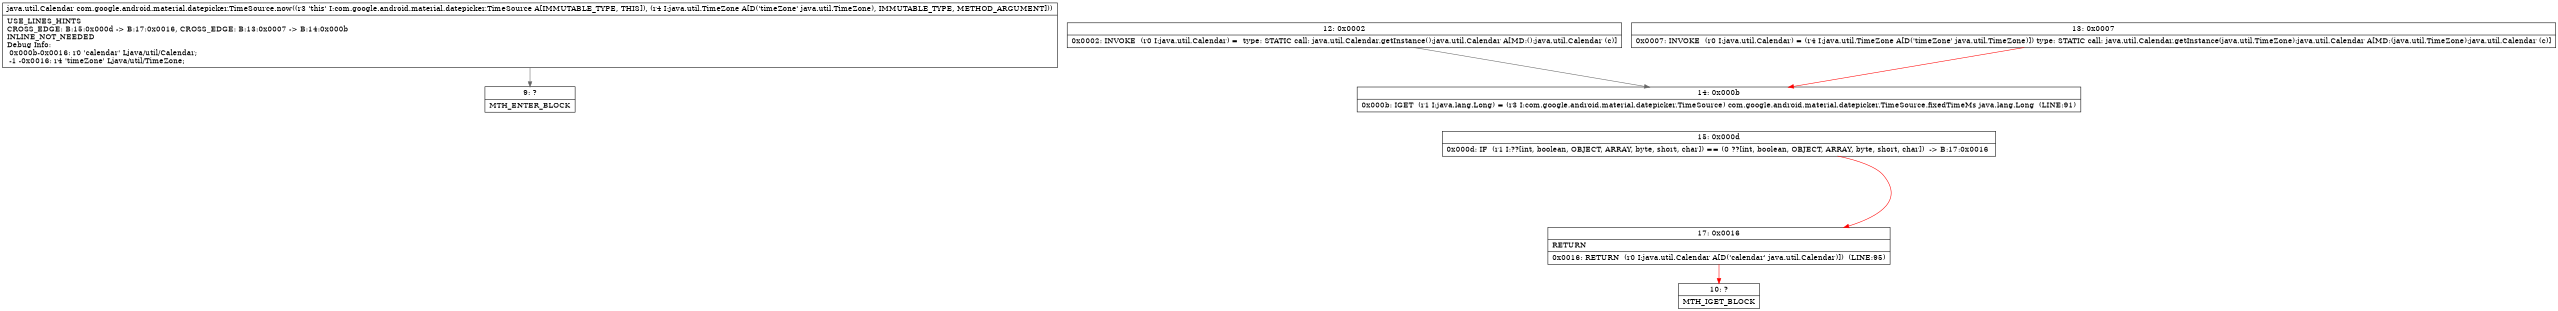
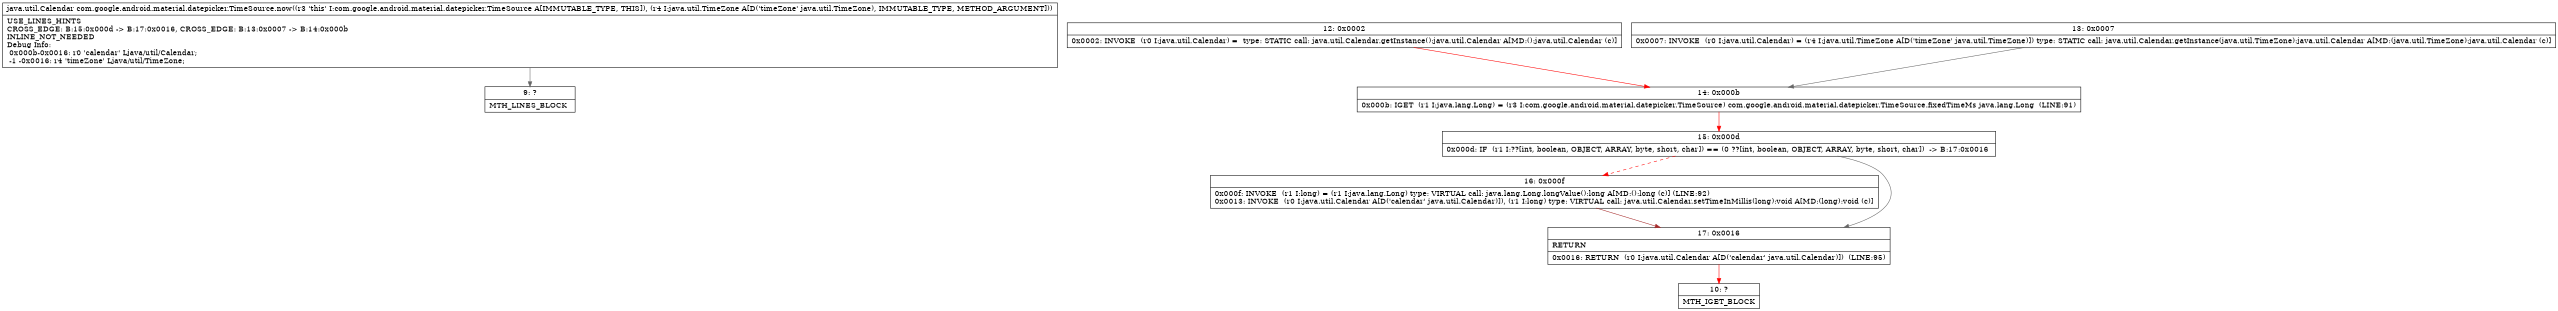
edge "12: 0x0002" -> "14: 0x000b": color gray40 -> red
edge "13: 0x0007" -> "14: 0x000b": color red -> gray40
node "9: ?": text "MTH_ENTER_BLOCK" -> "MTH_LINES_BLOCK"
edge "14: 0x000b" -> "15: 0x000d": added
edge "15: 0x000d" -> "17: 0x0016": color red -> gray40
node "16: 0x000f": added
